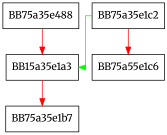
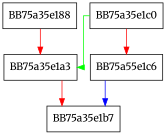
node "BB75a35e488": label "BB75a35e488" -> "BB75a35e188"
node "BB75a35e1c2": label "BB75a35e1c2" -> "BB75a35e1c0"
node "BB15a35e1a3": label "BB15a35e1a3" -> "BB75a35e1a3"
edge "BB75a55e1c6" -> "BB75a35e1b7": added
